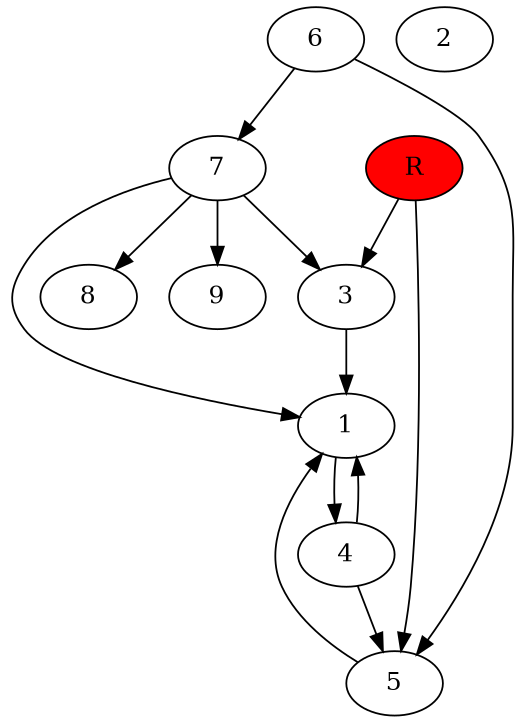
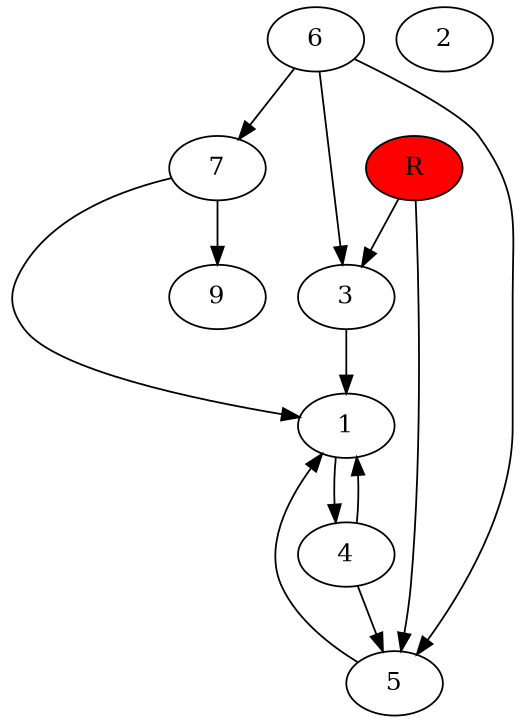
edge "7" -> "3": now "6" -> "3"
node "8": removed
